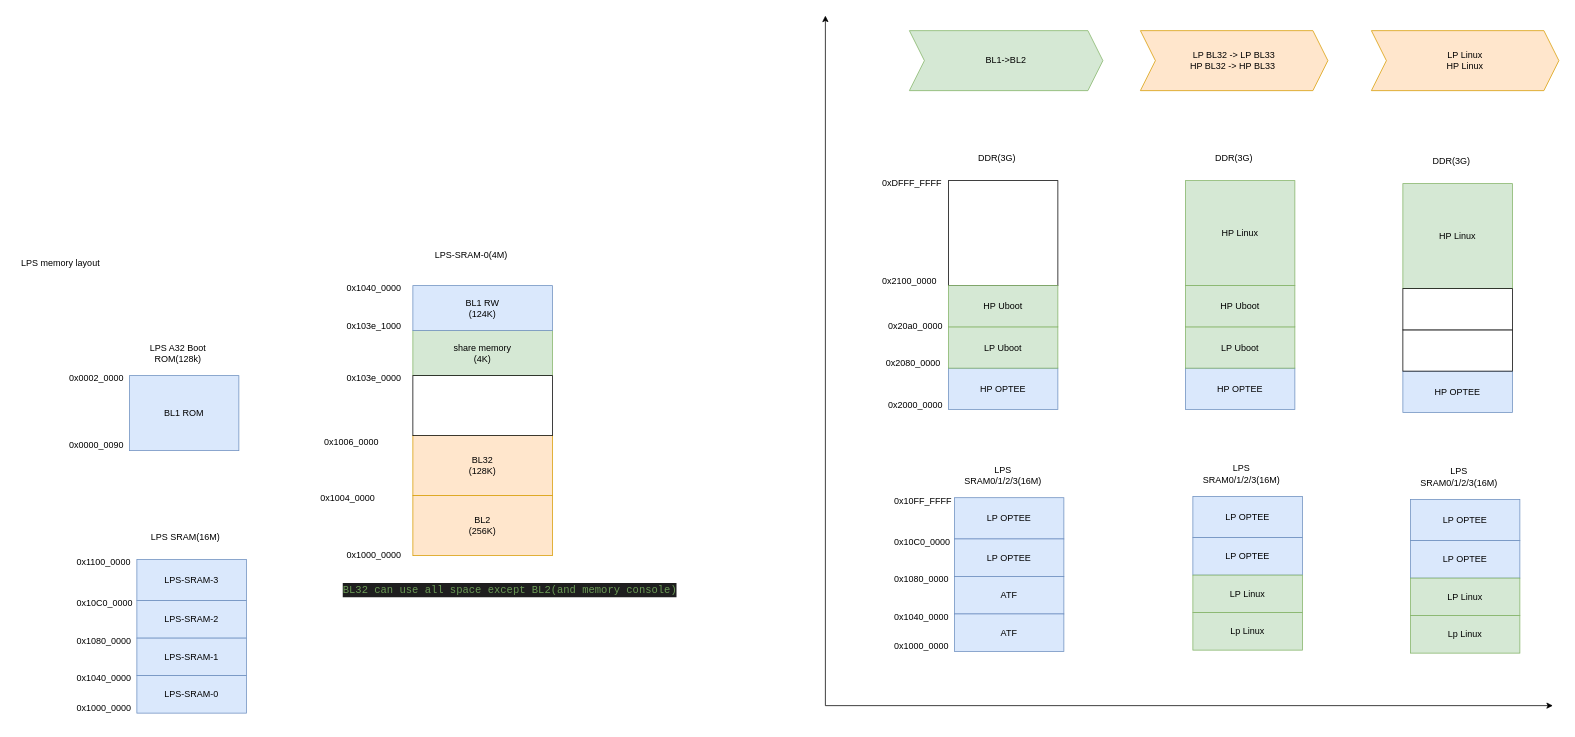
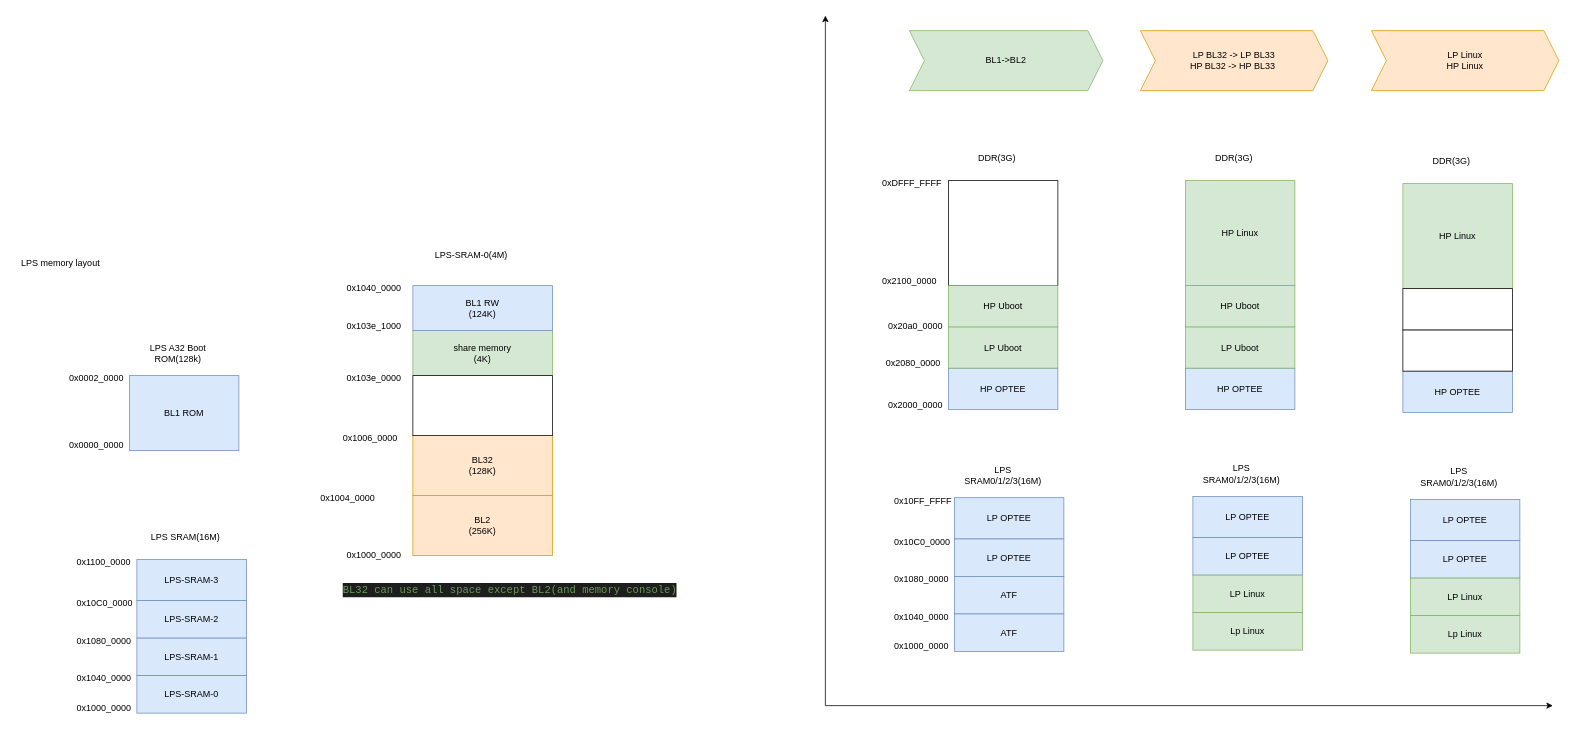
node "0x1006_0000": moved (357, 443) -> (375, 439)
node "0x0000_0090": label "0x0000_0090" -> "0x0000_0000"
